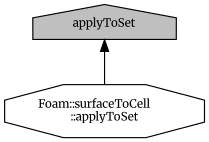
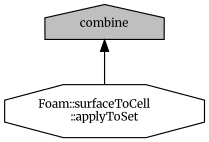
node "applyToSet": label "applyToSet" -> "combine"
